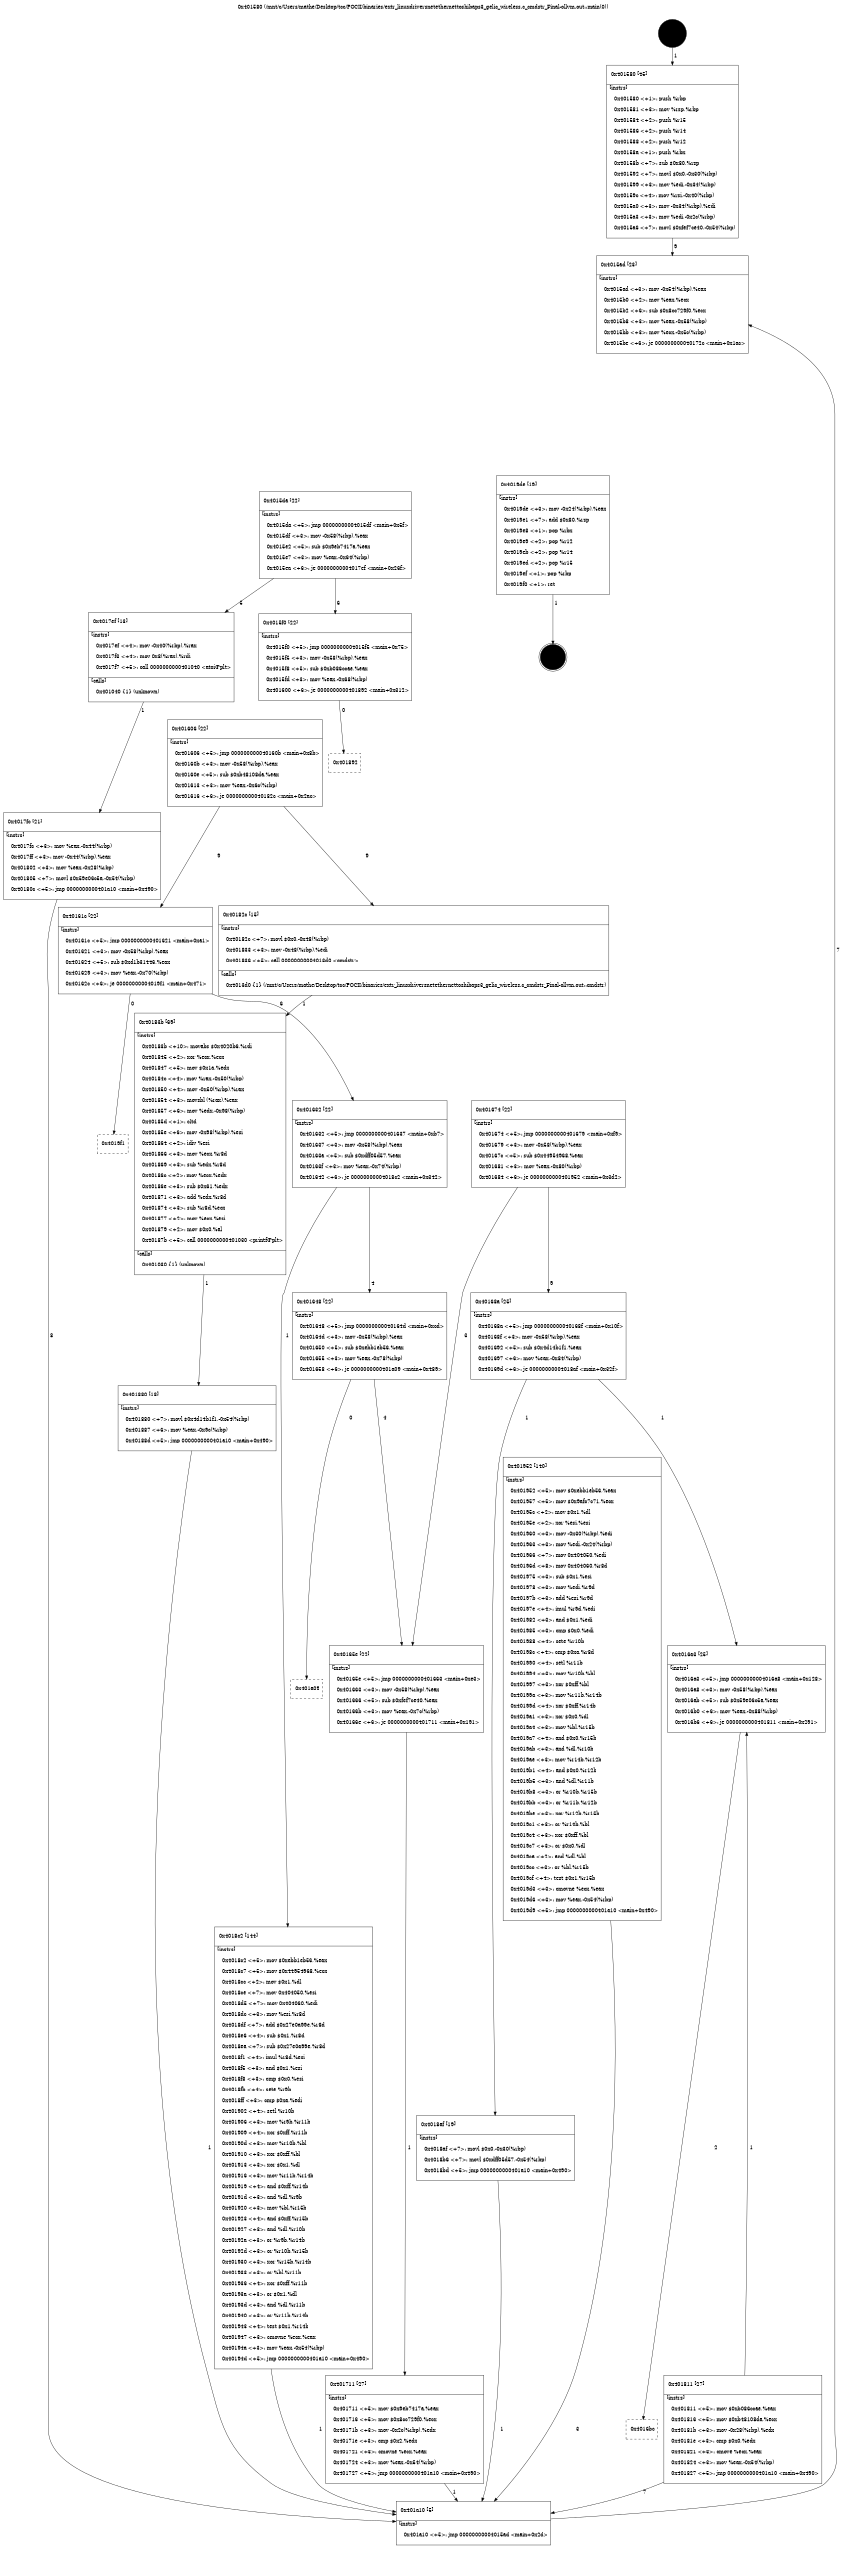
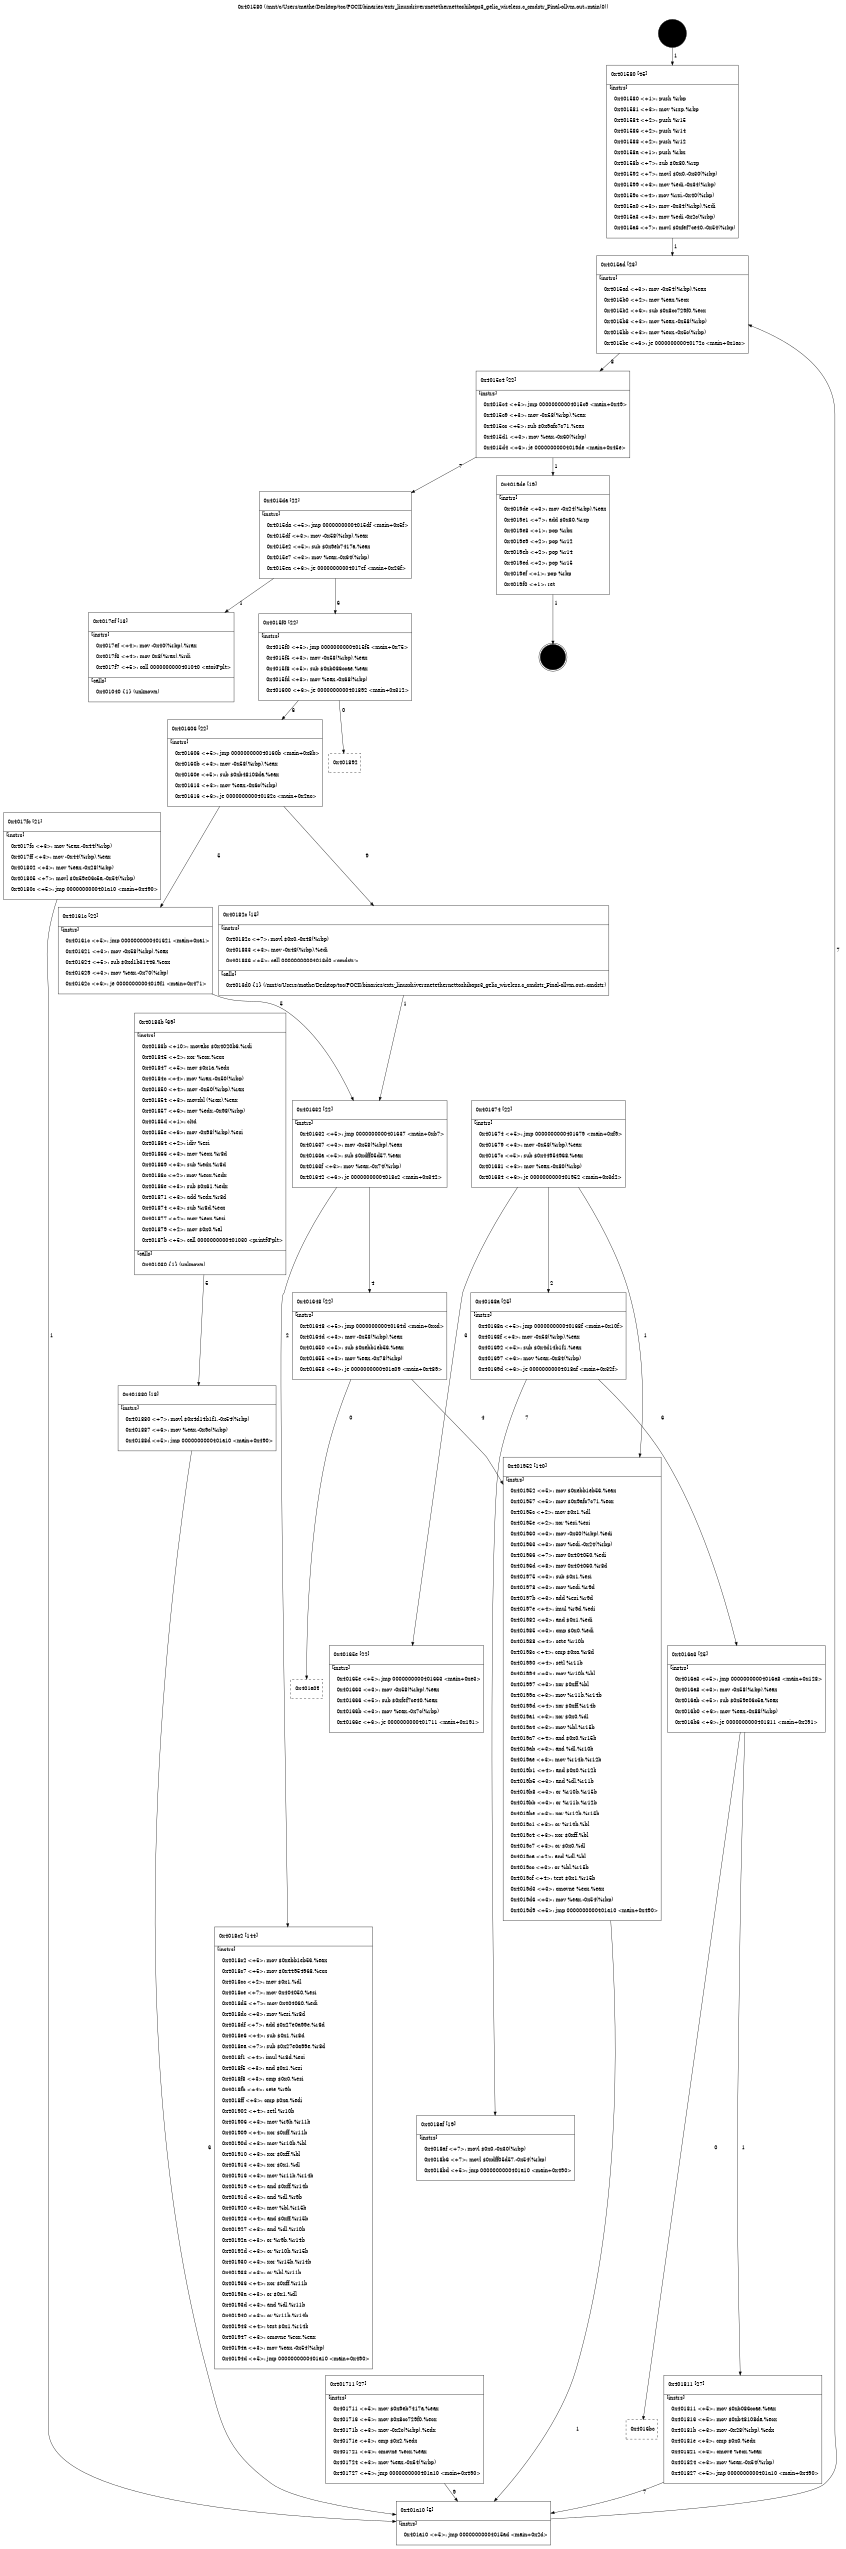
edge "0x401580 [45]" -> "0x4015ad [23]": label " 9" -> " 1"
node "0x4015c4 [22]": added
edge "0x4015da [22]" -> "0x4017ef [13]": label " 5" -> " 1"
edge "0x4015f0 [22]" -> "0x401606 [22]": added, label "6"
edge "0x4017ef [13]" -> "0x4017fc [21]": removed, label "1"
edge "0x401606 [22]" -> "0x40161c [22]": label " 9" -> " 5"
edge "0x40161c [22]" -> "0x401632 [22]": label " 6" -> " 5"
edge "0x40182c [15]" -> "0x40183b [69]": now "0x40182c [15]" -> "0x401632 [22]"
node "0x4019f1": removed
edge "0x40183b [69]" -> "0x401880 [18]": label " 1" -> " 5"
edge "0x401674 [22]" -> "0x40168a [25]": label " 9" -> " 2"
edge "0x401674 [22]" -> "0x401952 [140]": added, label "1"
edge "0x4017fc [21]" -> "0x401a10 [5]": label " 8" -> " 1"
edge "0x401632 [22]" -> "0x4018c2 [144]": label " 1" -> " 2"
edge "0x40168a [25]" -> "0x4018af [19]": label " 1" -> " 7"
edge "0x40168a [25]" -> "0x4016a3 [25]": label " 1" -> " 6"
edge "0x401648 [22]" -> "0x40165e [22]": now "0x401648 [22]" -> "0x401952 [140]"
edge "0x40165e [22]" -> "0x401711 [27]": removed, label "1"
edge "0x401811 [27]" -> "0x4016a3 [25]": reversed
edge "0x401880 [18]" -> "0x401a10 [5]": label " 1" -> " 6"
edge "0x4016a3 [25]" -> "0x4016bc": label " 2" -> " 0"
edge "0x4018af [19]" -> "0x401a10 [5]": removed, label "1"
edge "0x401952 [140]" -> "0x401a10 [5]": label " 3" -> " 1"
edge "0x4018c2 [144]" -> "0x401a10 [5]": removed, label "1"
edge "0x401711 [27]" -> "0x401a10 [5]": label " 1" -> " 9"
